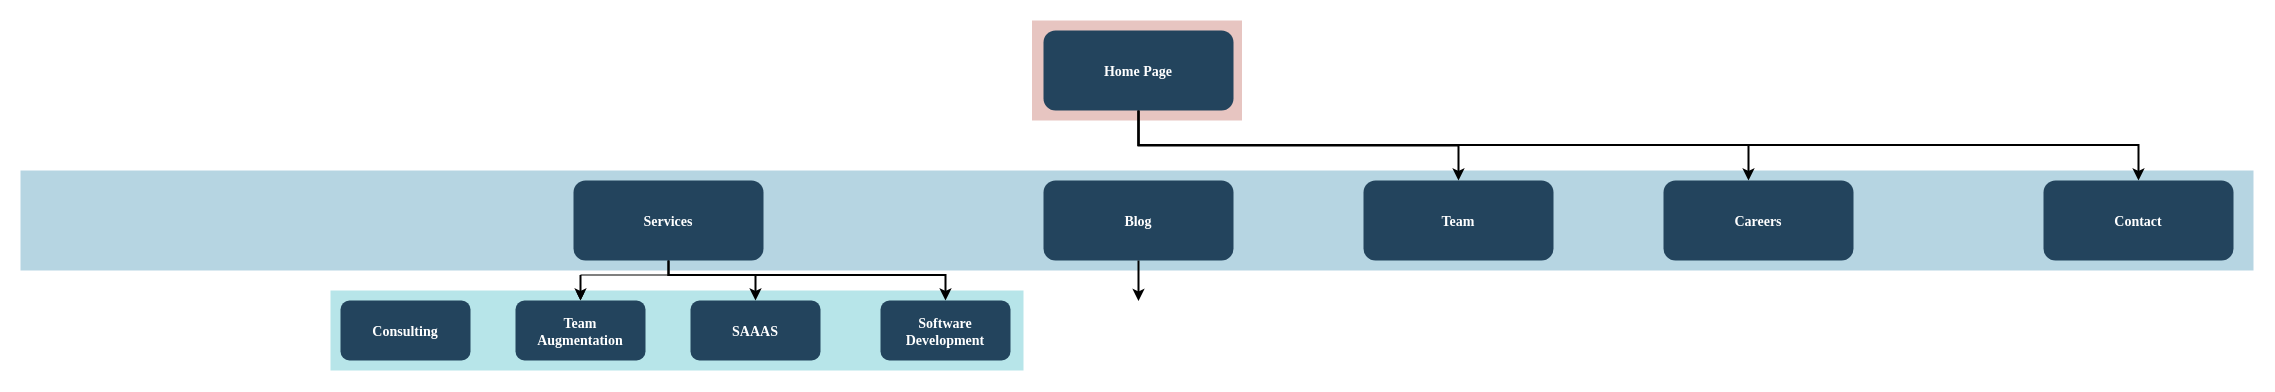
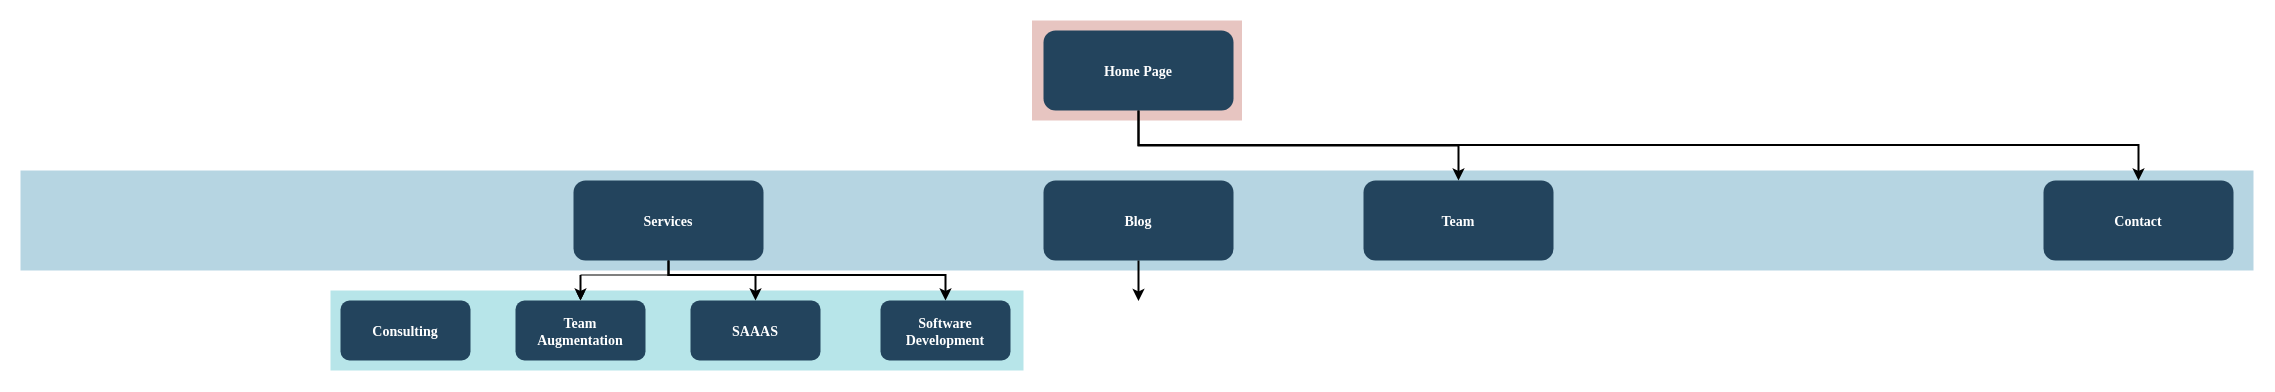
edge "Home Page" -> "Careers": removed
node "Careers": removed
